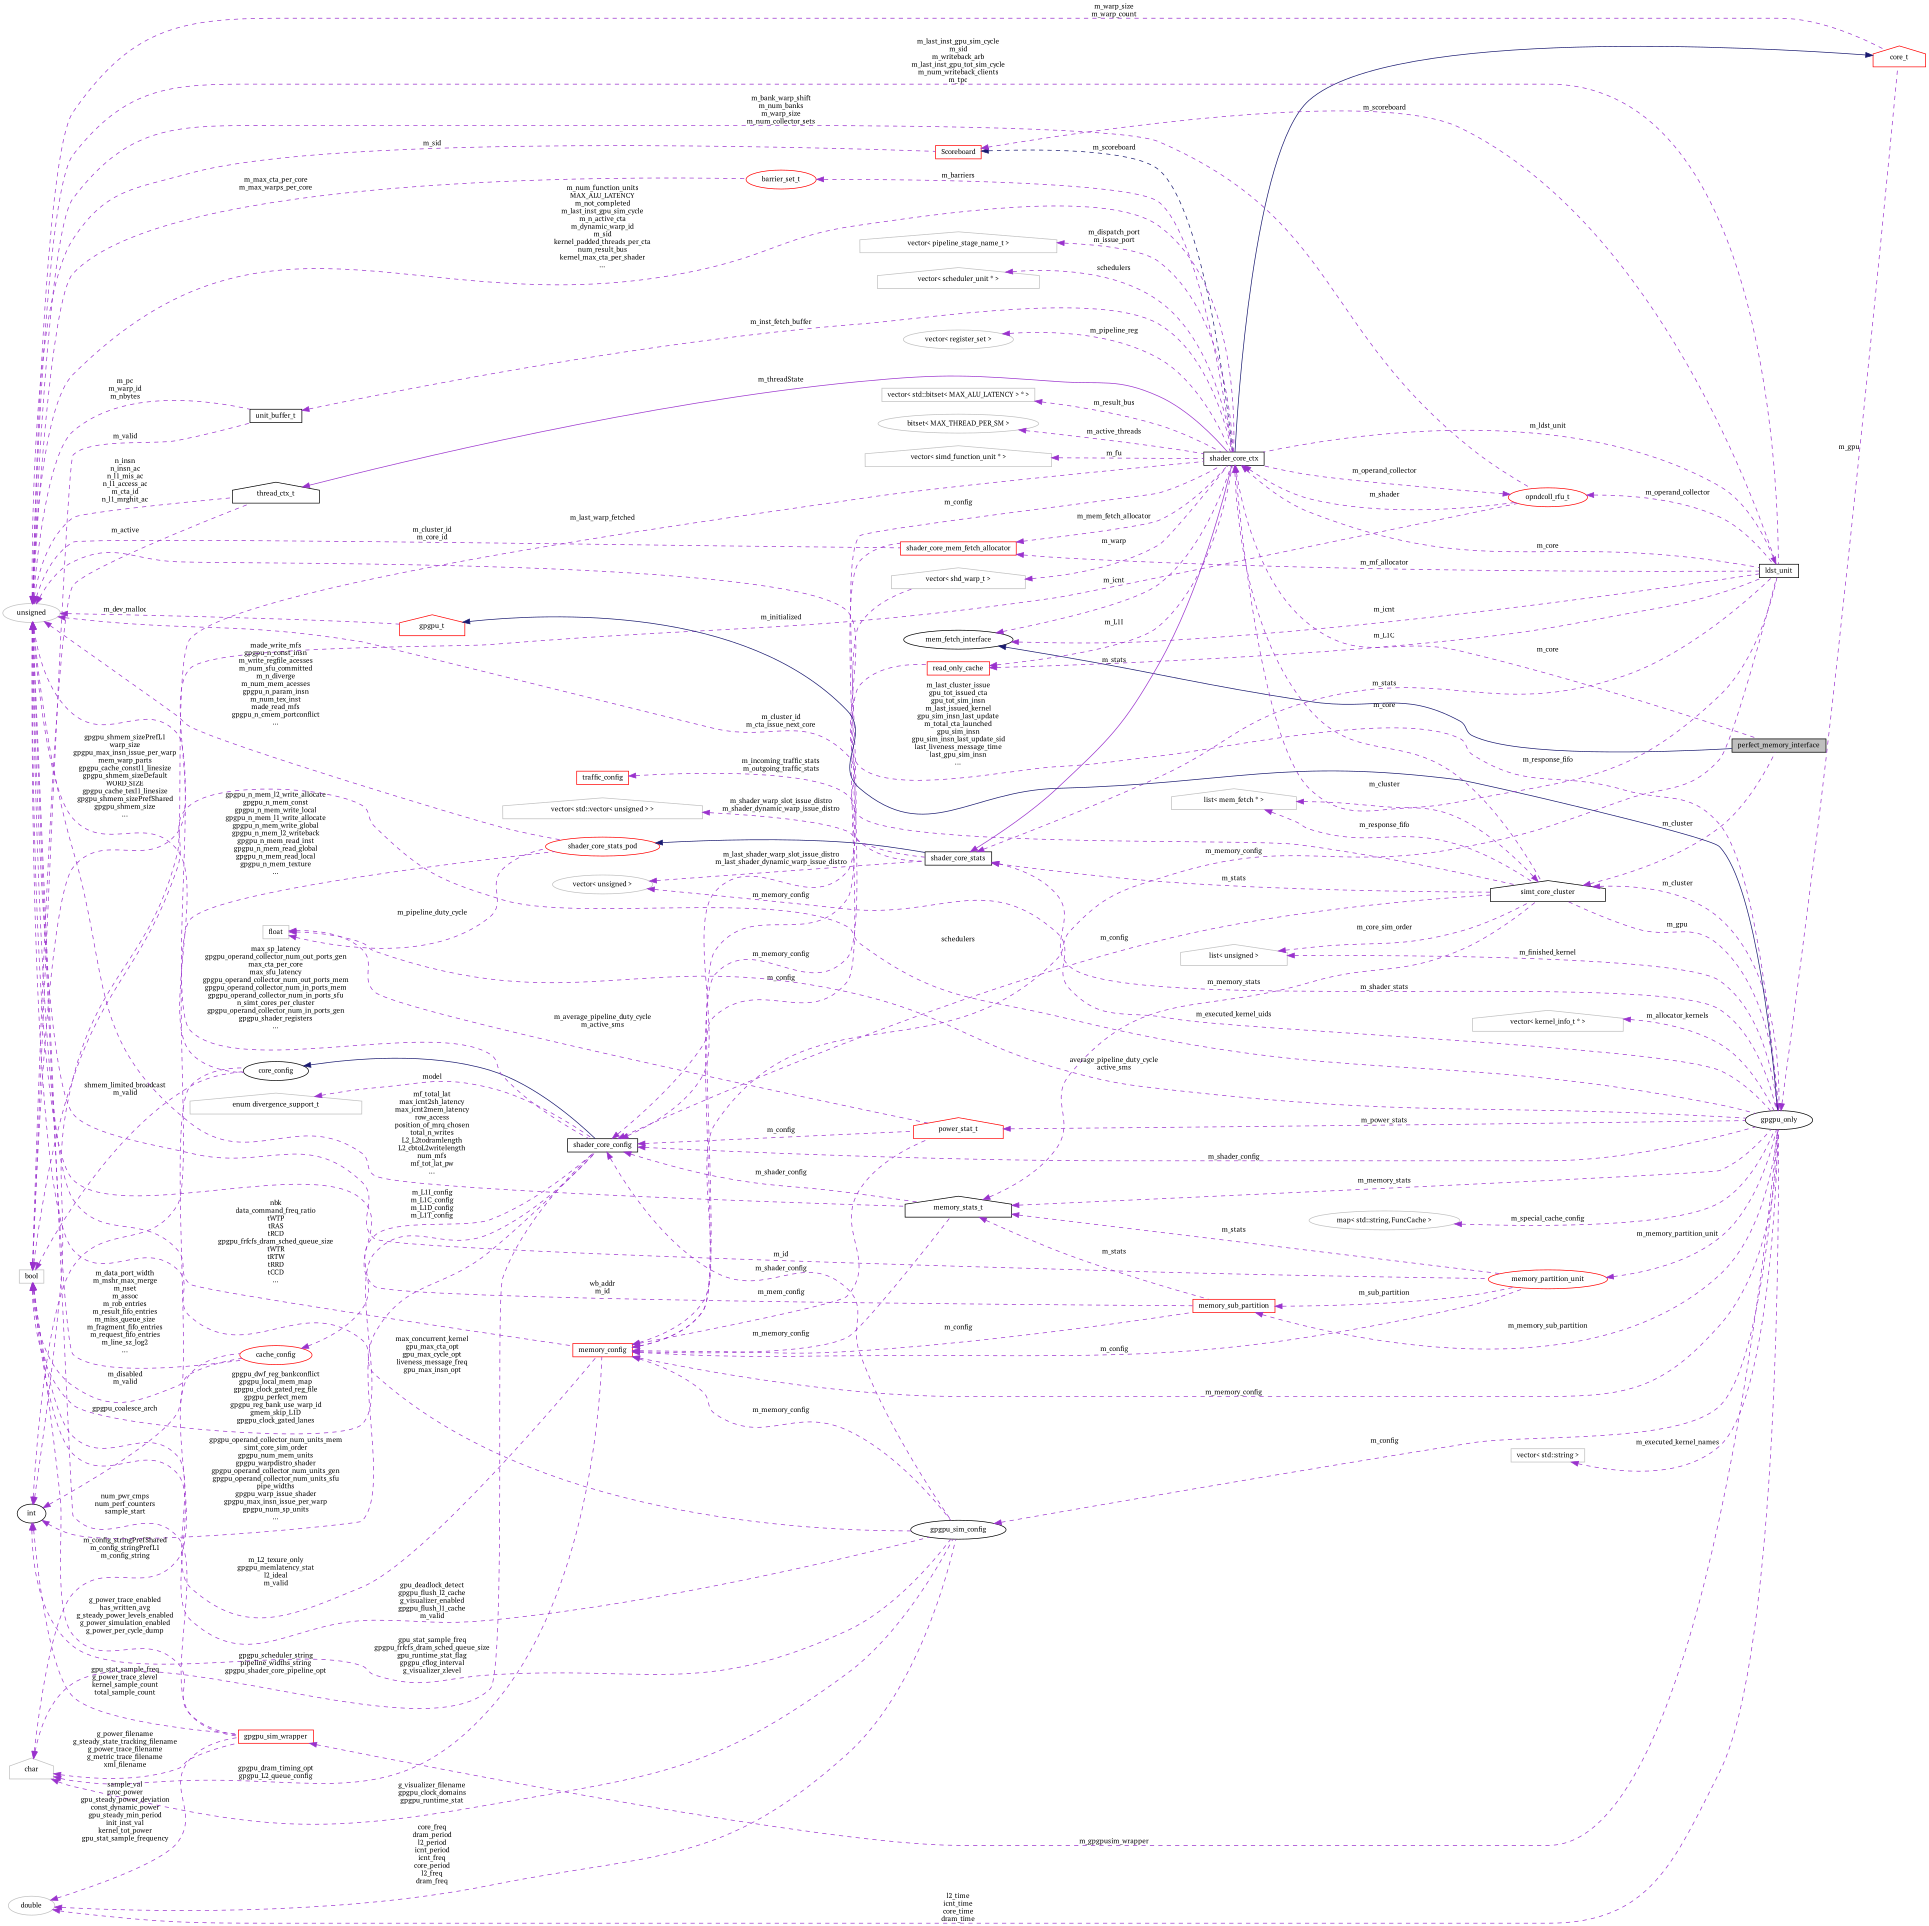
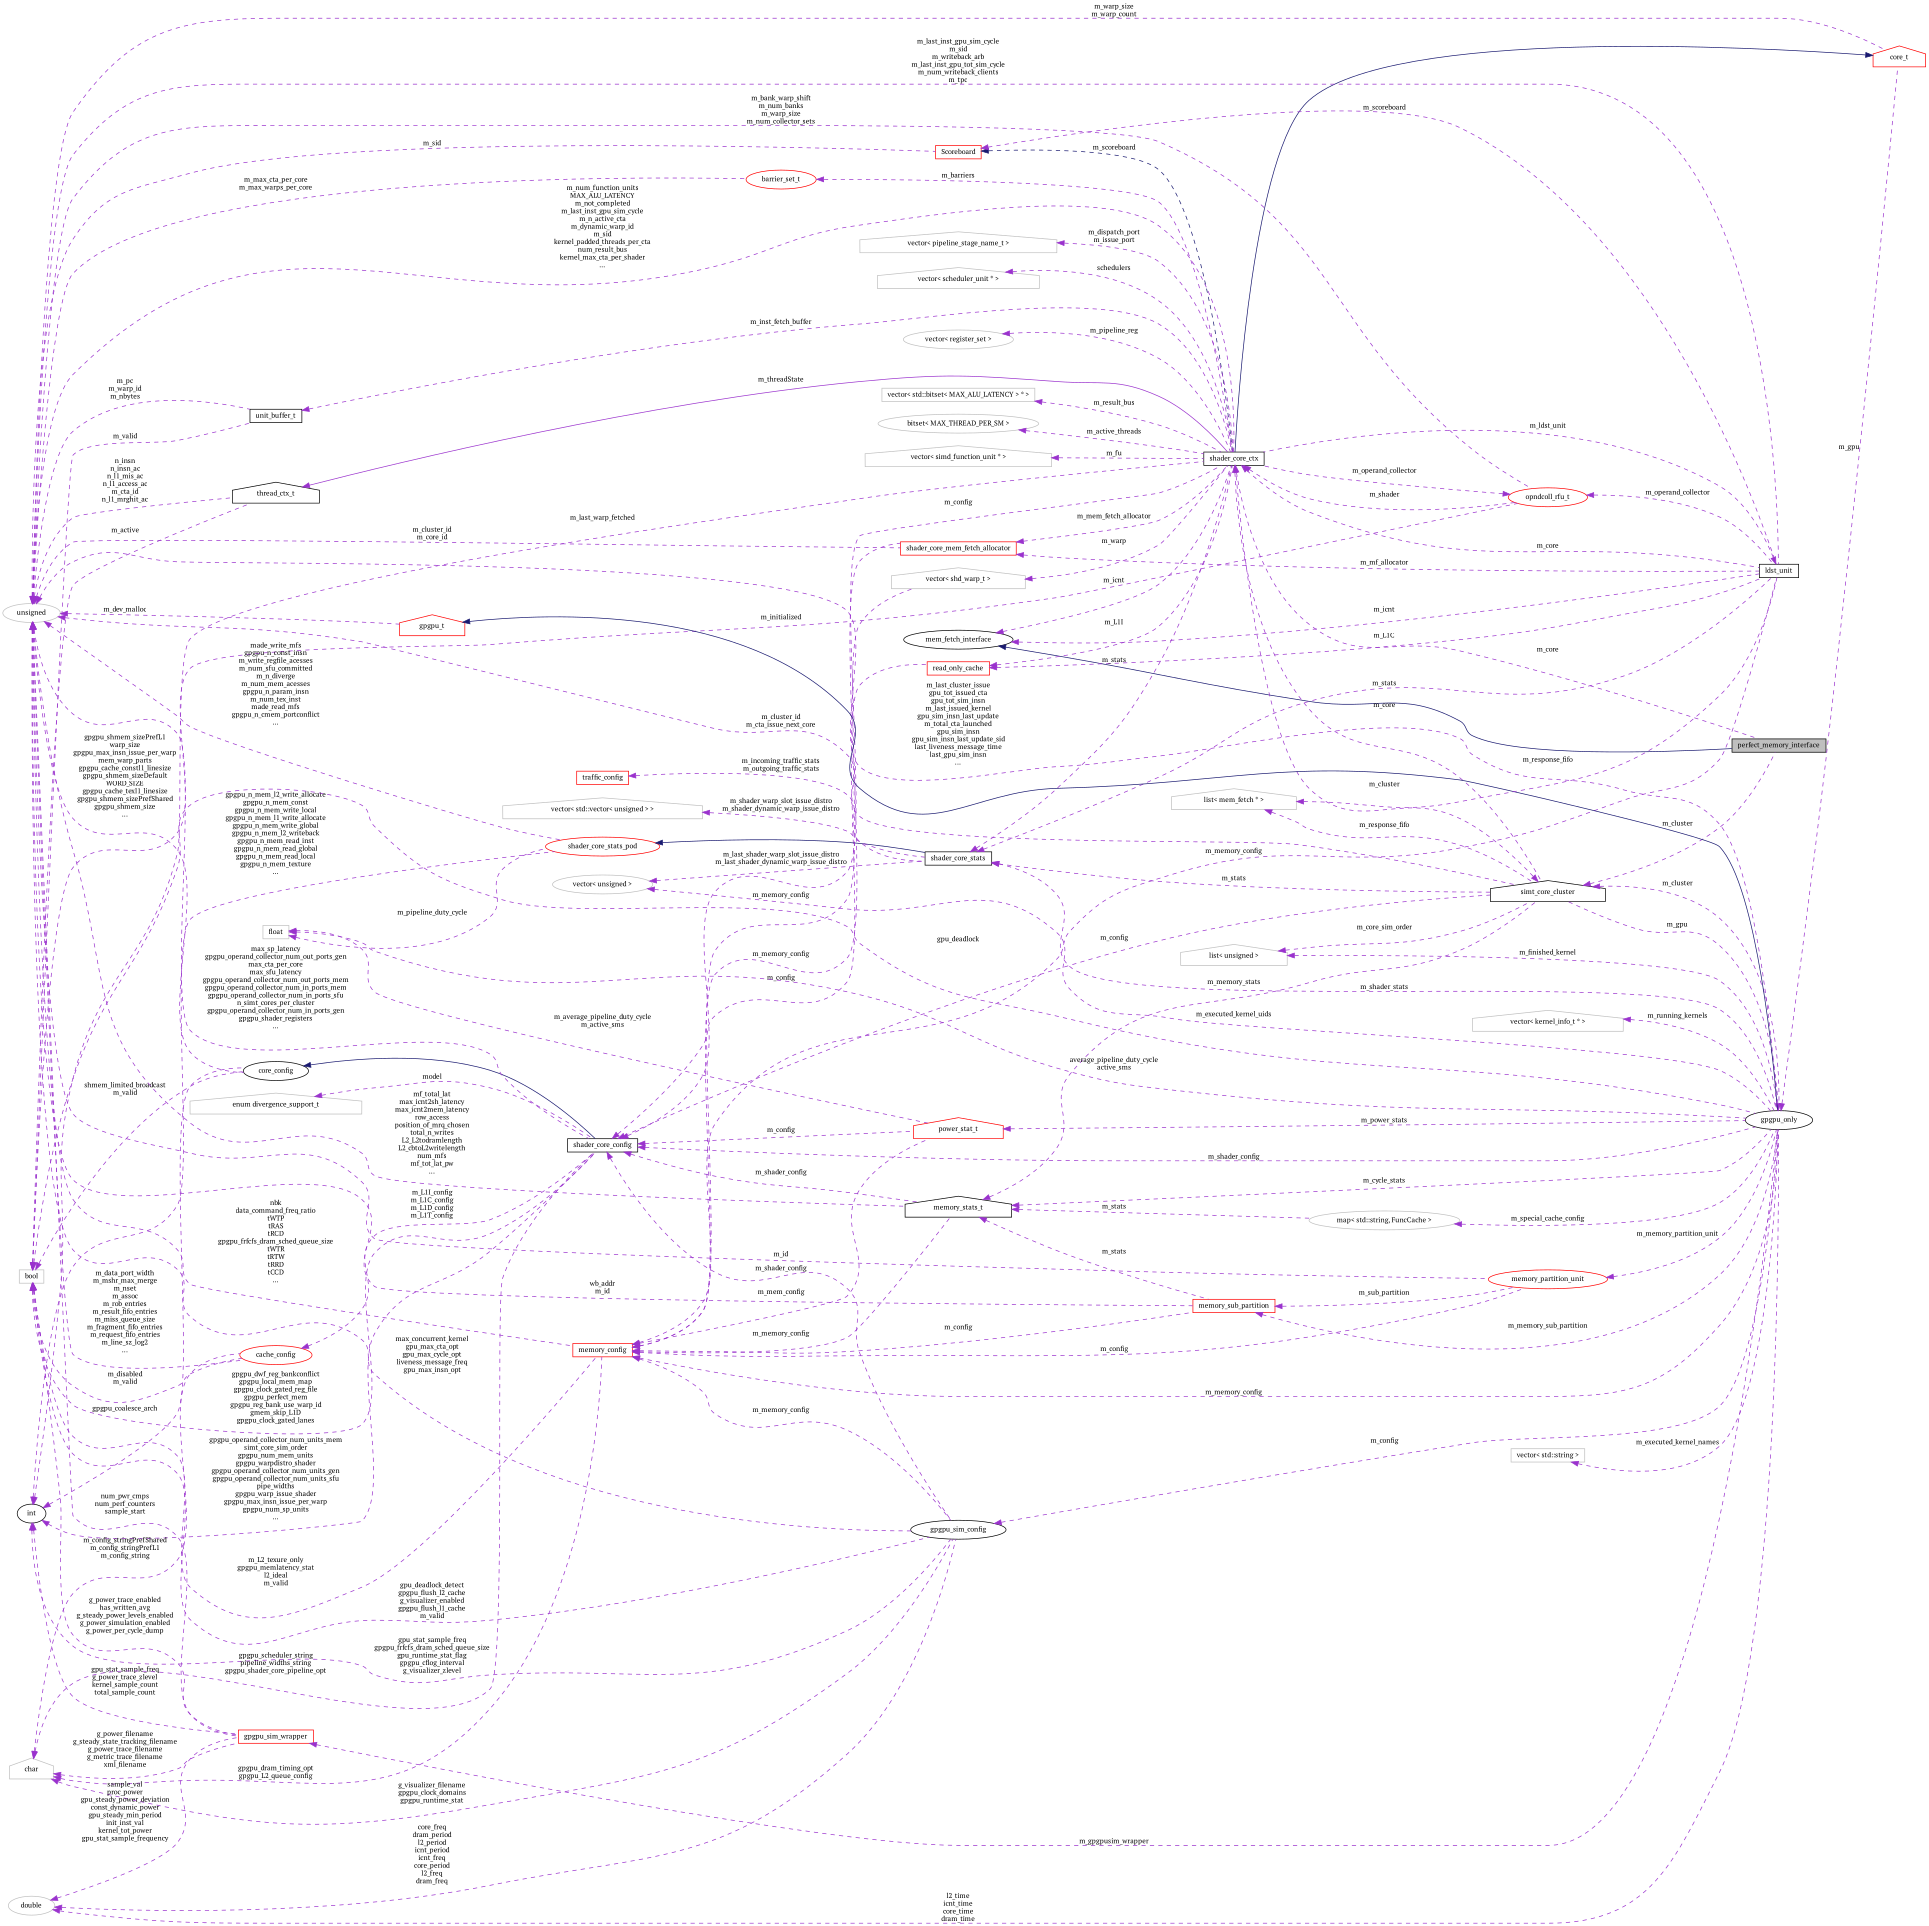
edge "shader_core_ctx" -> "shader_core_stats": style solid -> dashed
edge "gpgpu_only" -> "bool": label "schedulers" -> "gpu_deadlock"
edge "gpgpu_only" -> "vector< kernel_info_t * >": label "m_allocator_kernels" -> "m_running_kernels"
edge "gpgpu_only" -> "memory_stats_t": label "m_memory_stats" -> "m_cycle_stats"
edge "memory_partition_unit" -> "memory_stats_t": now "map< std::string, FuncCache >" -> "memory_stats_t"
